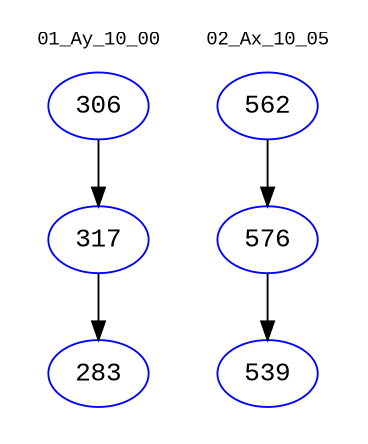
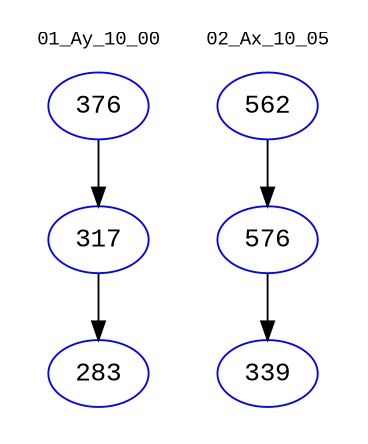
node "306": label "306" -> "376"
node "539": label "539" -> "339"
